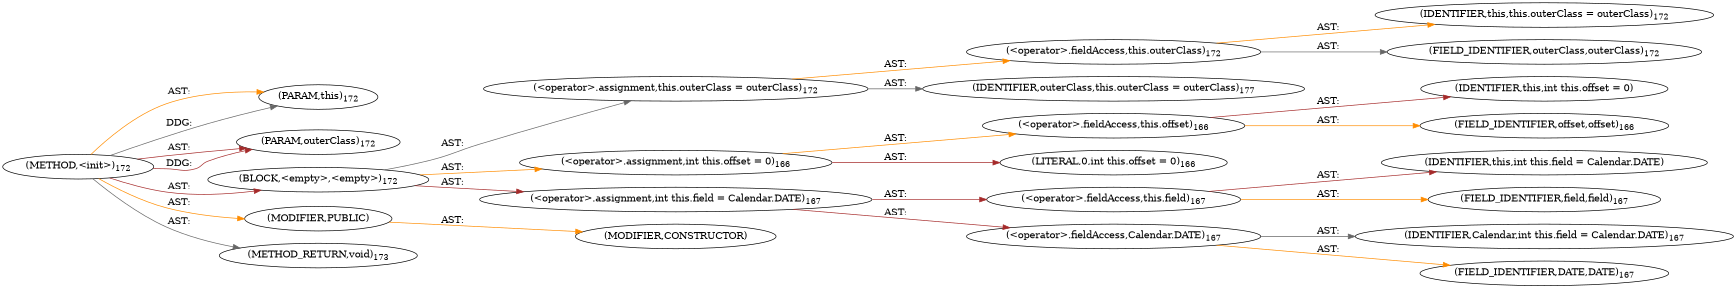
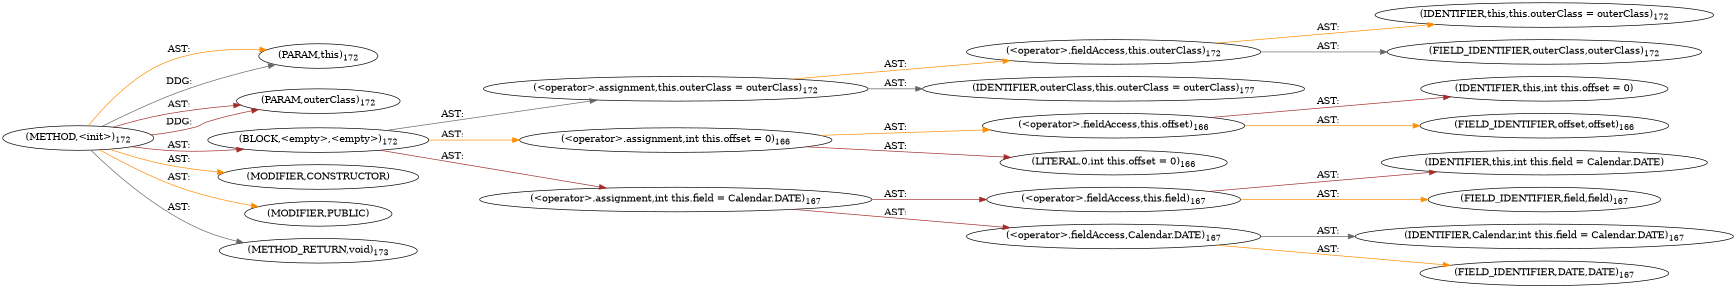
edge "(MODIFIER,PUBLIC)" -> "(MODIFIER,CONSTRUCTOR)": now "(METHOD,<init>)" -> "(MODIFIER,CONSTRUCTOR)"
